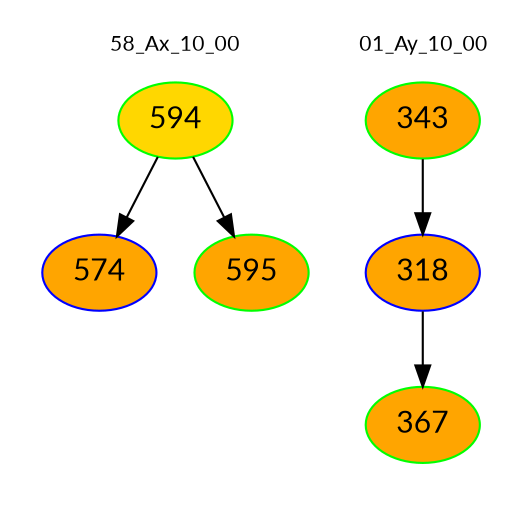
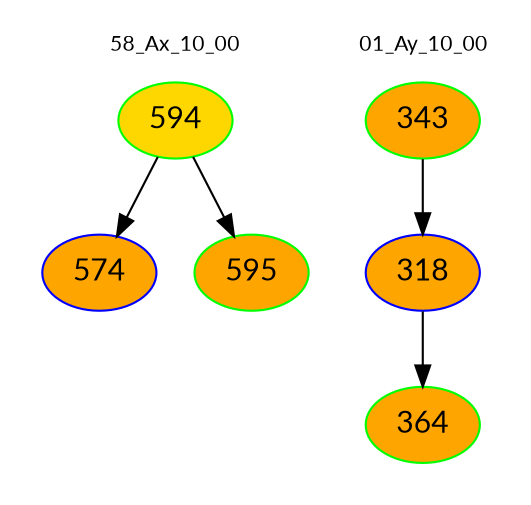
node "367": label "367" -> "364"
